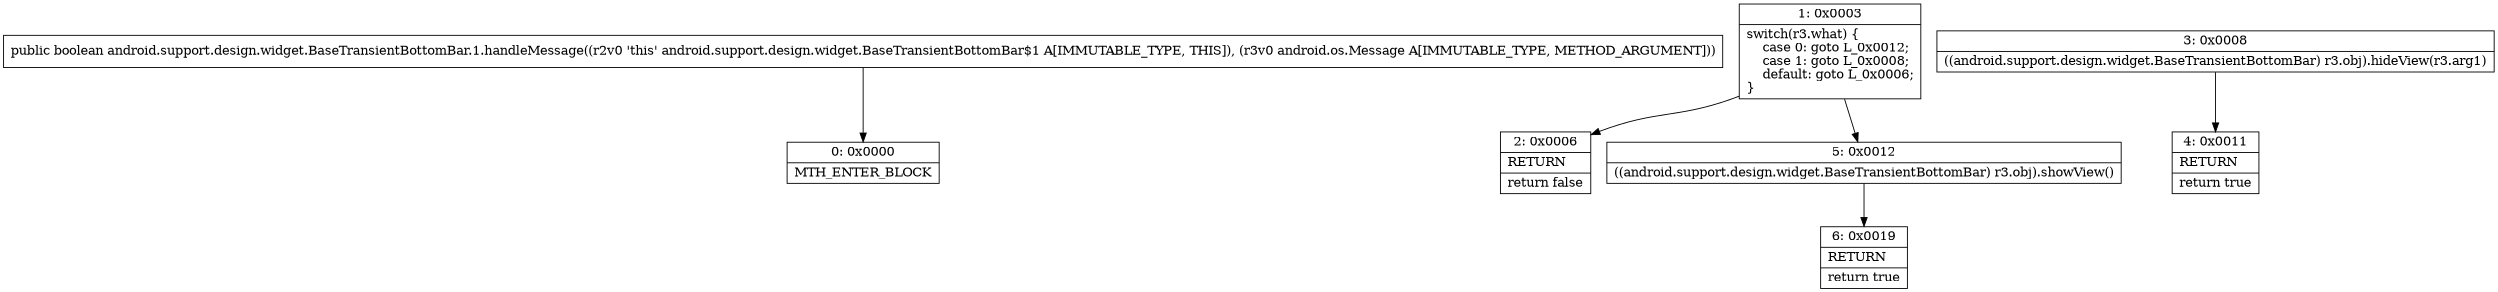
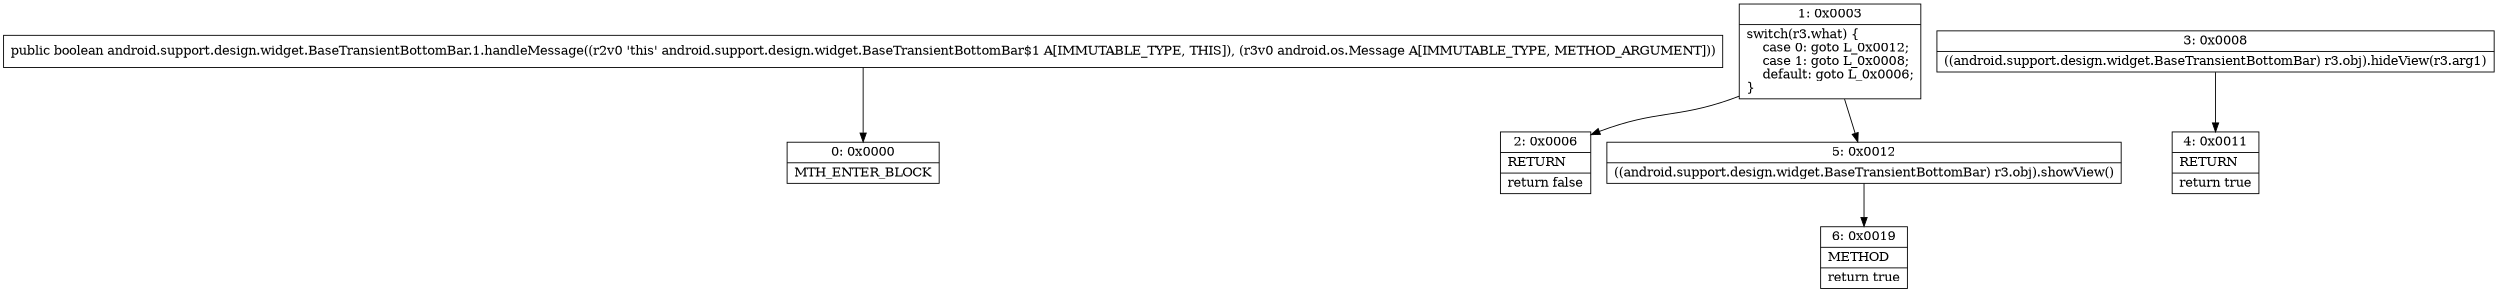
node "6: 0x0019": text "RETURN" -> "METHOD"
